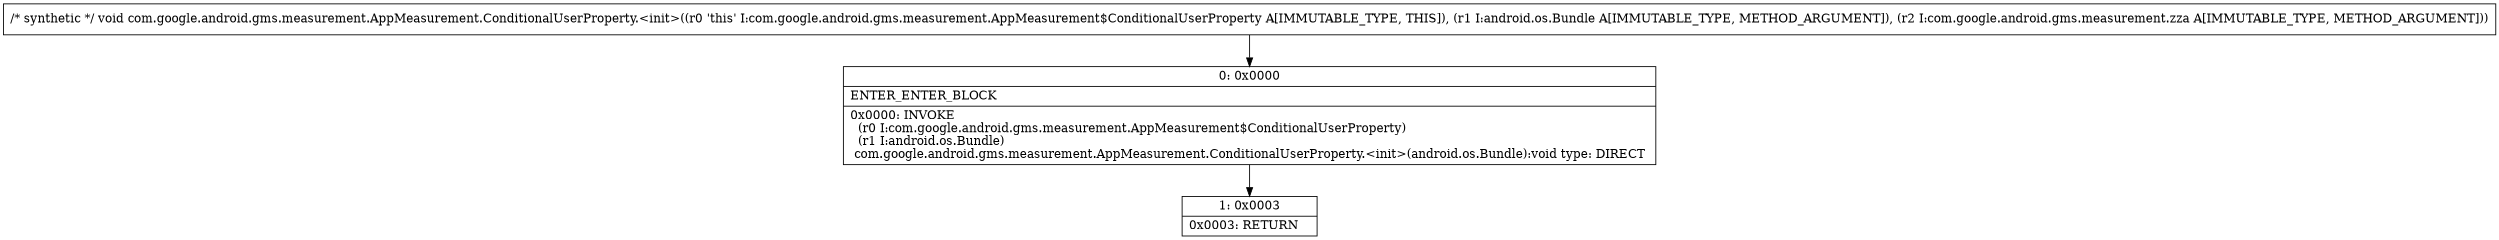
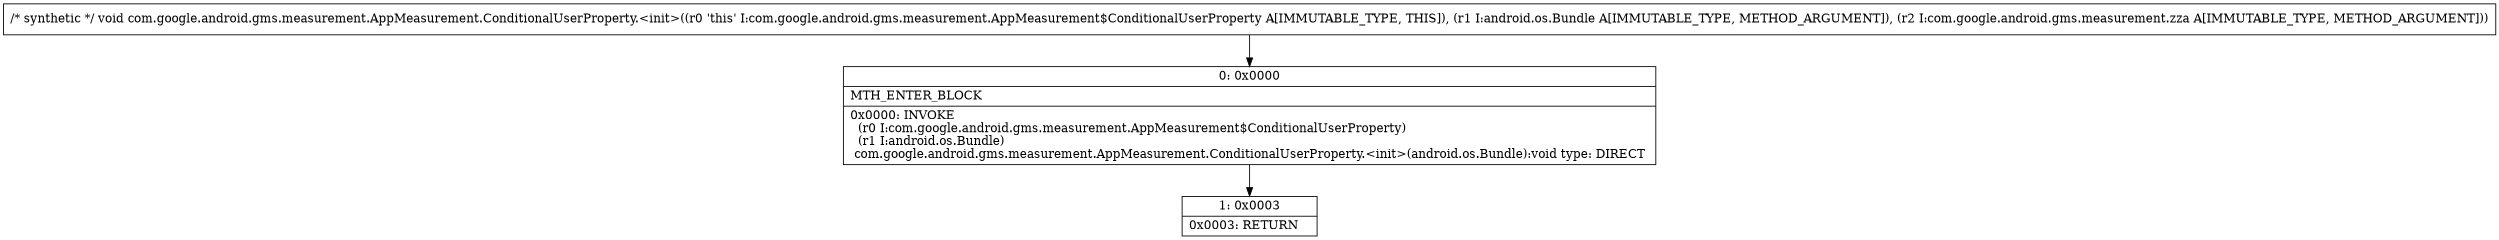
node "0: 0x0000": text "ENTER_ENTER_BLOCK" -> "MTH_ENTER_BLOCK"
